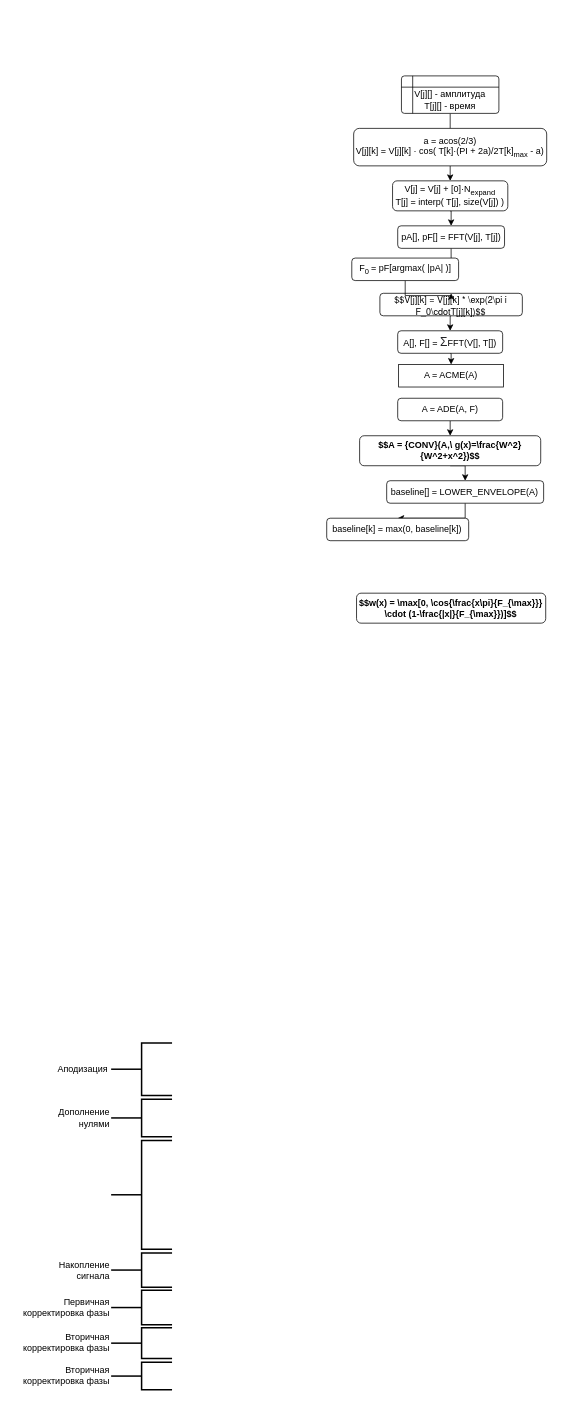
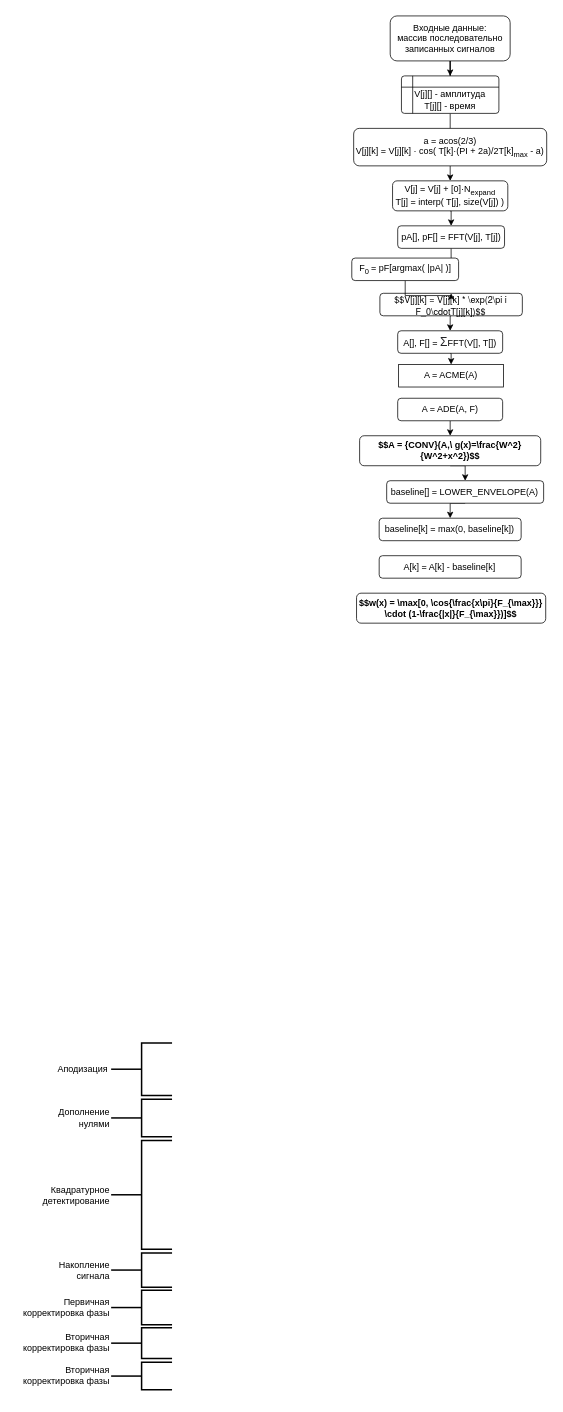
node "Входные данные: массив последовательно записанных сигналов": added
edge "Входные данные: массив последовательно записанных сигналов" -> "V[j][] - амплитуда T[j][] - время": added
node "baseline[k] = max(0, baseline[k])": moved (398, 529) -> (450, 529)
node "A[k] = A[k] - baseline[k]": added
node "Квадратурное детектирование": added
